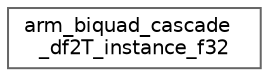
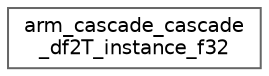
node "arm_biquad_cascade _df2T_instance_f32": label "arm_biquad_cascade _df2T_instance_f32" -> "arm_cascade_cascade _df2T_instance_f32"
